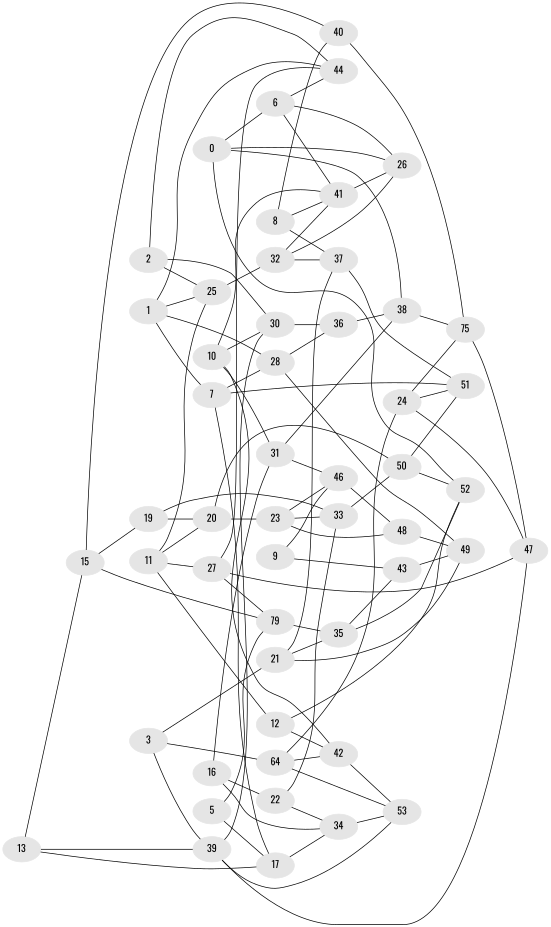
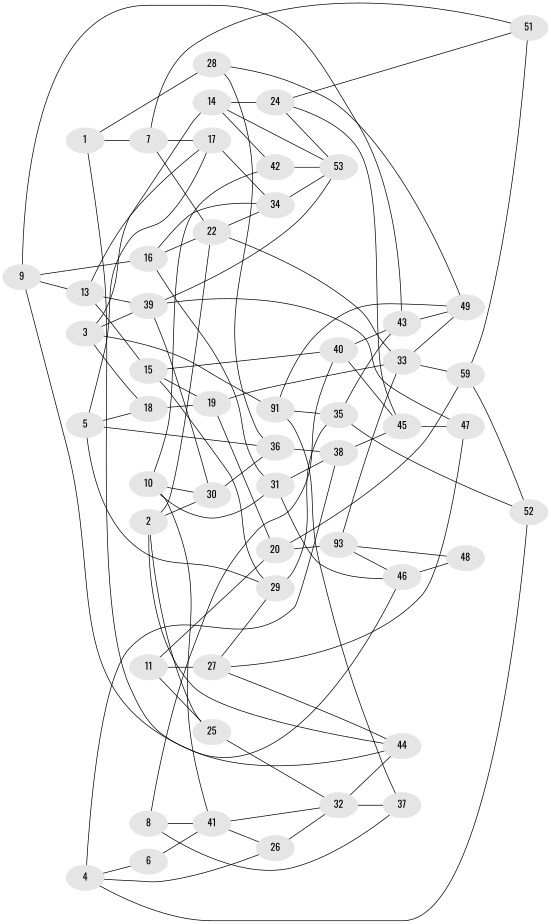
edge "44" -- "6": now "44" -- "32"
edge "6" -- "26": removed
node "0": label "0" -> "4"
edge "16" -- "9": added
edge "9" -- "13": added
edge "25" -- "1": removed
node "75": label "75" -> "45"
edge "37" -- "51": removed
edge "43" -- "40": added
edge "22" -- "2": added
edge "28" -- "7": now "22" -- "7"
node "18": added
edge "5" -- "36": added
edge "24" -- "47": now "24" -- "53"
node "50": label "50" -> "59"
node "23": label "23" -> "93"
edge "48" -- "49": now "33" -- "49"
node "79": label "79" -> "29"
node "21": label "21" -> "91"
node "12": removed
node "64": label "64" -> "14"
